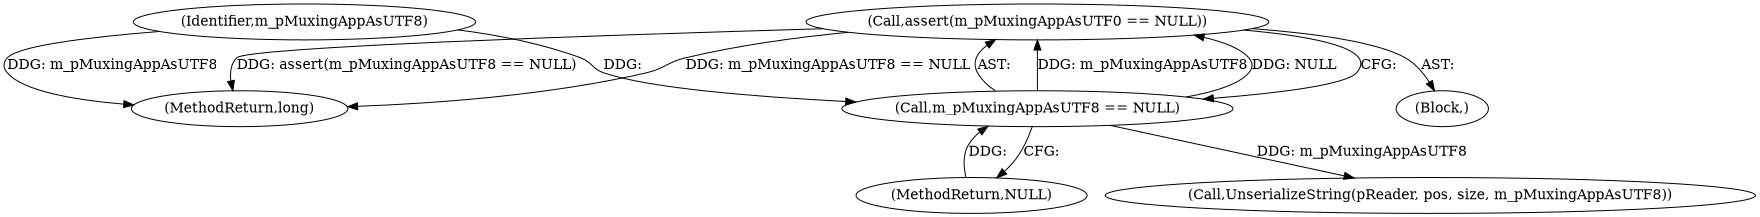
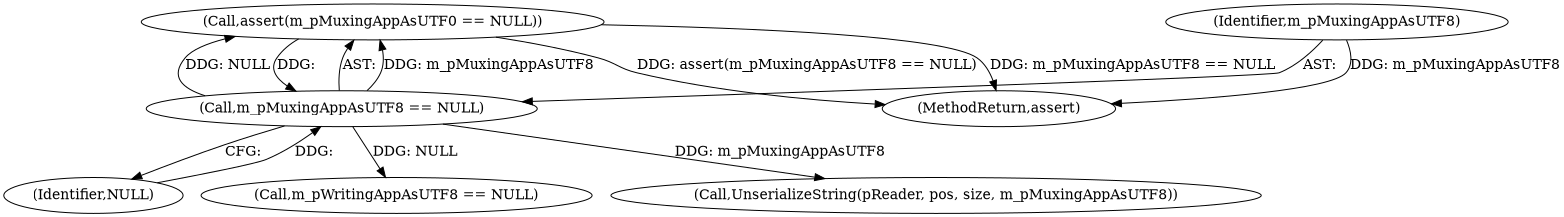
edge "(Identifier,m_pMuxingAppAsUTF8)" -> "(Call,m_pMuxingAppAsUTF8 == NULL)": label "DDG: " -> "AST: "
edge "(Call,assert(m_pMuxingAppAsUTF0 == NULL))" -> "(Call,m_pMuxingAppAsUTF8 == NULL)": label "CFG: " -> "DDG: "
node "(MethodReturn,long)": label "(MethodReturn,long)" -> "(MethodReturn,assert)"
node "(Block,)": removed
node "(Call,m_pWritingAppAsUTF8 == NULL)": added
node "(MethodReturn,NULL)": label "(MethodReturn,NULL)" -> "(Identifier,NULL)"
